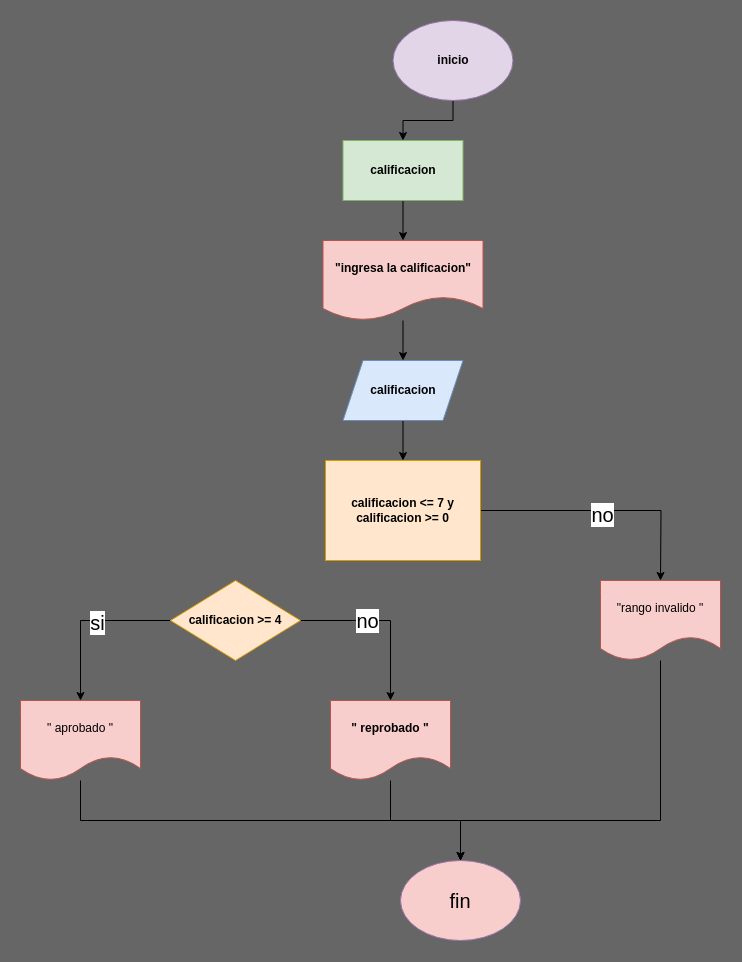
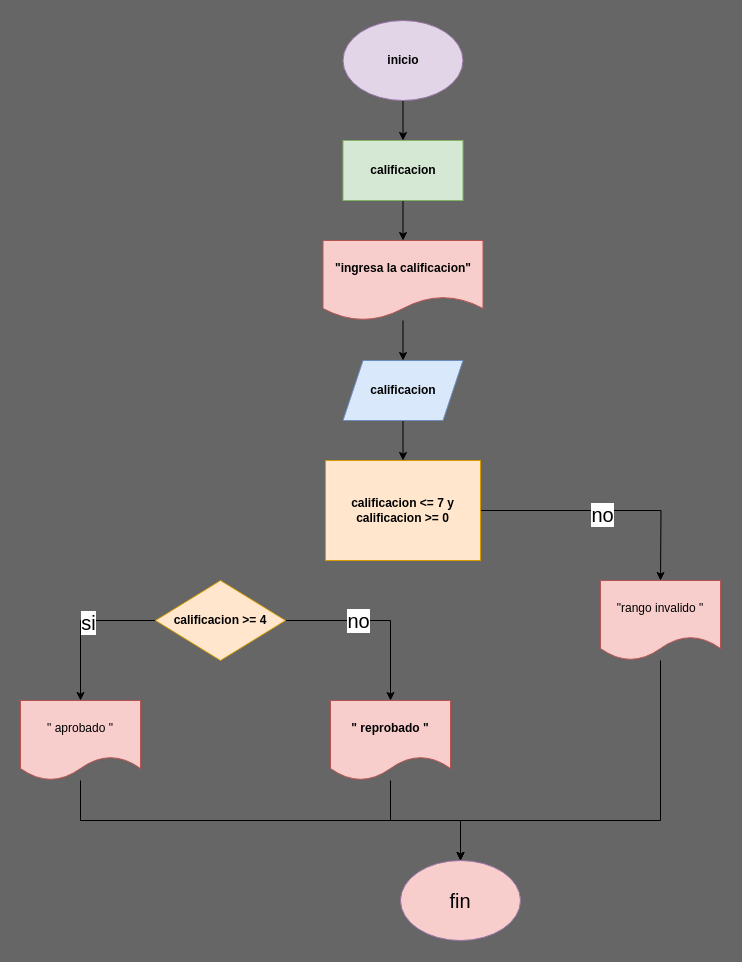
node "inicio": moved (453, 61) -> (403, 61)
node "calificacion >= 4": moved (236, 621) -> (221, 621)
